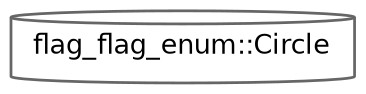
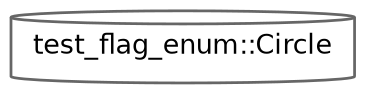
node "flag_flag_enum::Circle": label "flag_flag_enum::Circle" -> "test_flag_enum::Circle"
